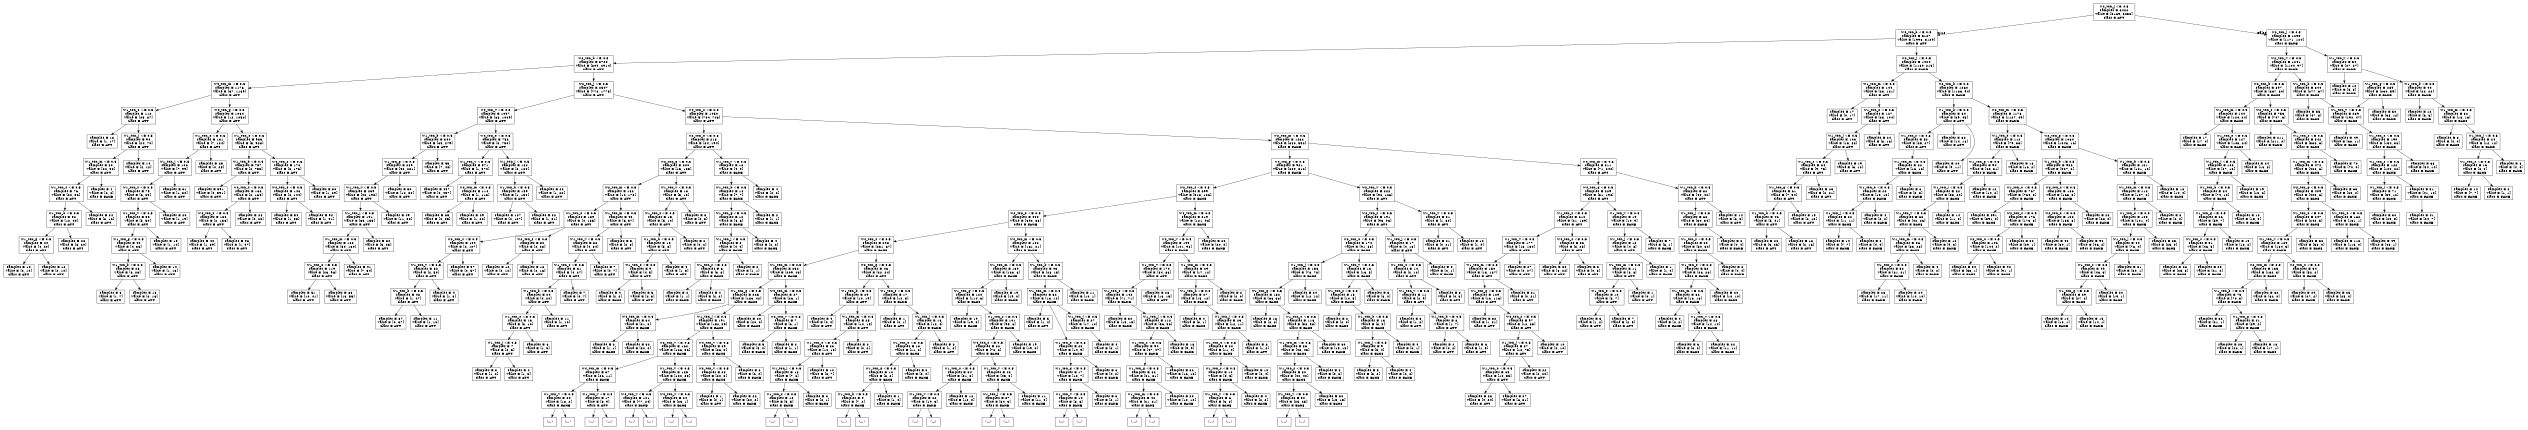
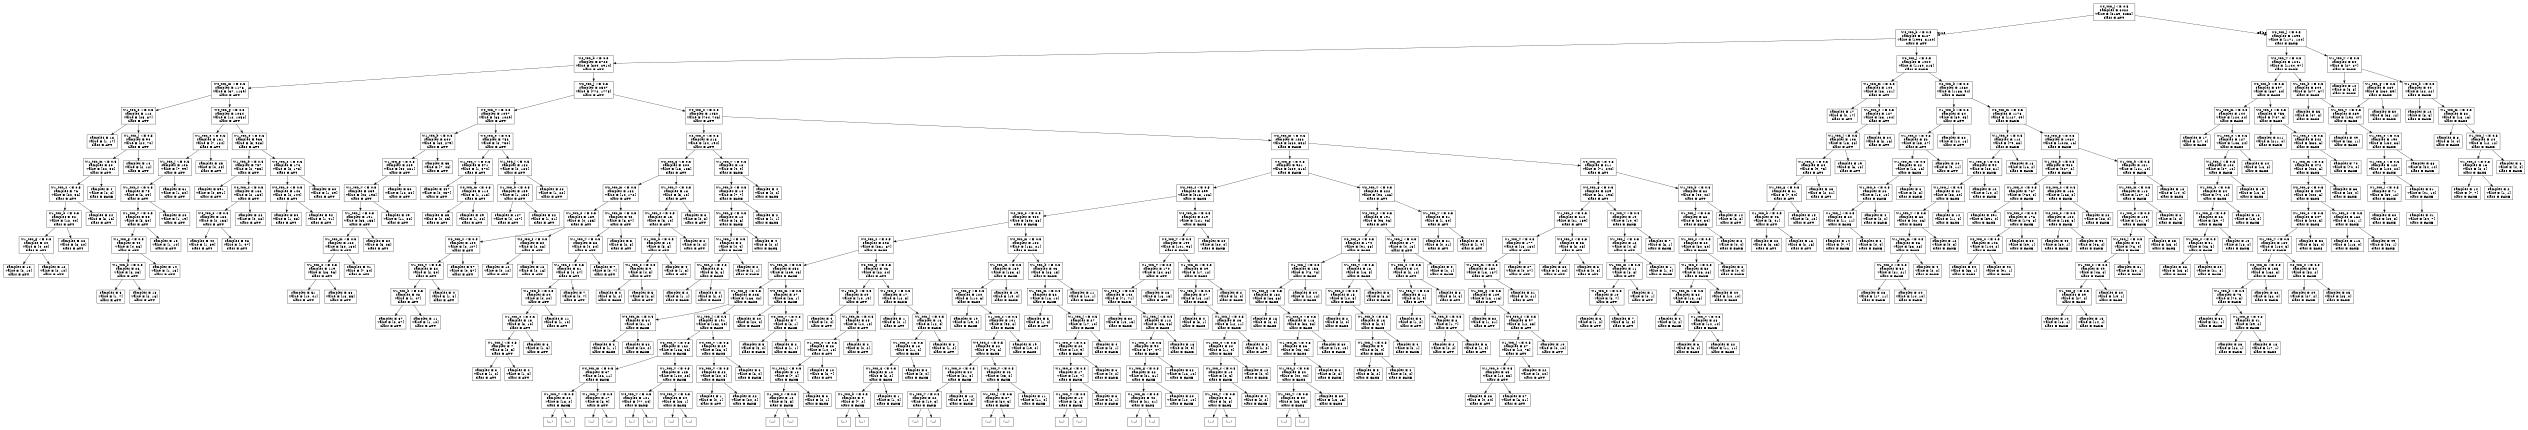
edge "w1_ton_b <= 0.5 samples = 84 value = [39, 45] class = ATT" -> "samples = 20 value = [9, 11] class = ATT": now "w1_ton_s <= 0.5 samples = 52 value = [25, 27] class = ATT" -> "samples = 20 value = [9, 11] class = ATT"
edge "w1_ton_j <= 0.5 samples = 12 value = [4, 8] class = ATT" -> "w1_ton_m <= 0.5 samples = 11 value = [3, 8] class = ATT": added
edge "w1_ton_m <= 0.5 samples = 32 value = [18, 14] class = FAKE" -> "w1_ton_0 <= 0.5 samples = 23 value = [14, 9] class = FAKE": now "w1_ton_j <= 0.5 samples = 27 value = [17, 10] class = FAKE" -> "w1_ton_0 <= 0.5 samples = 23 value = [14, 9] class = FAKE"
